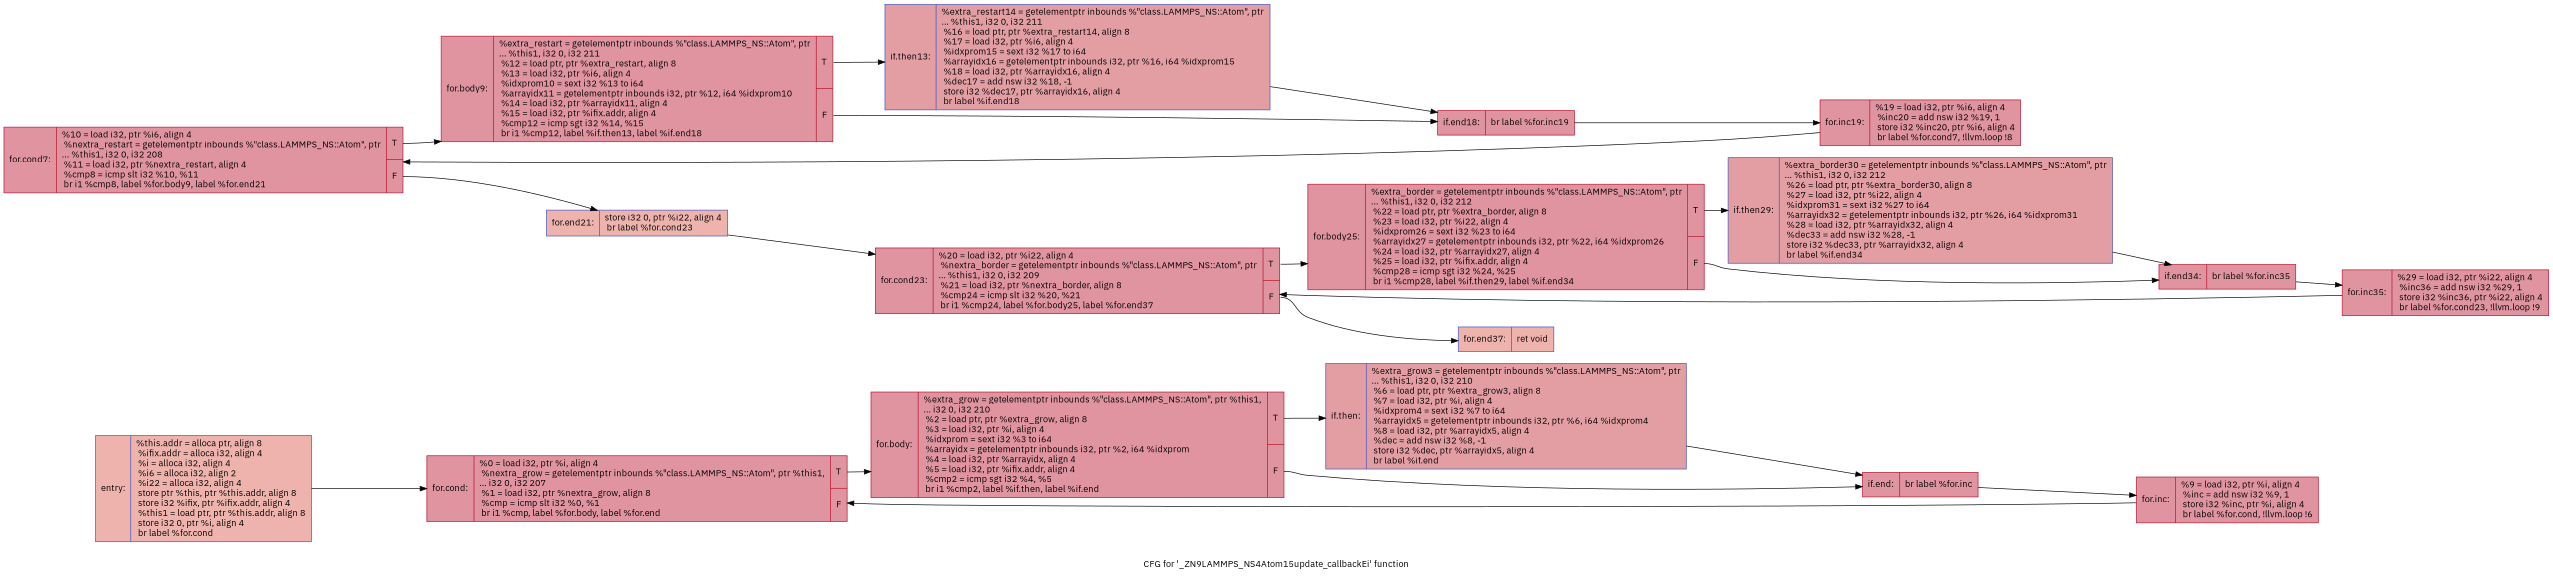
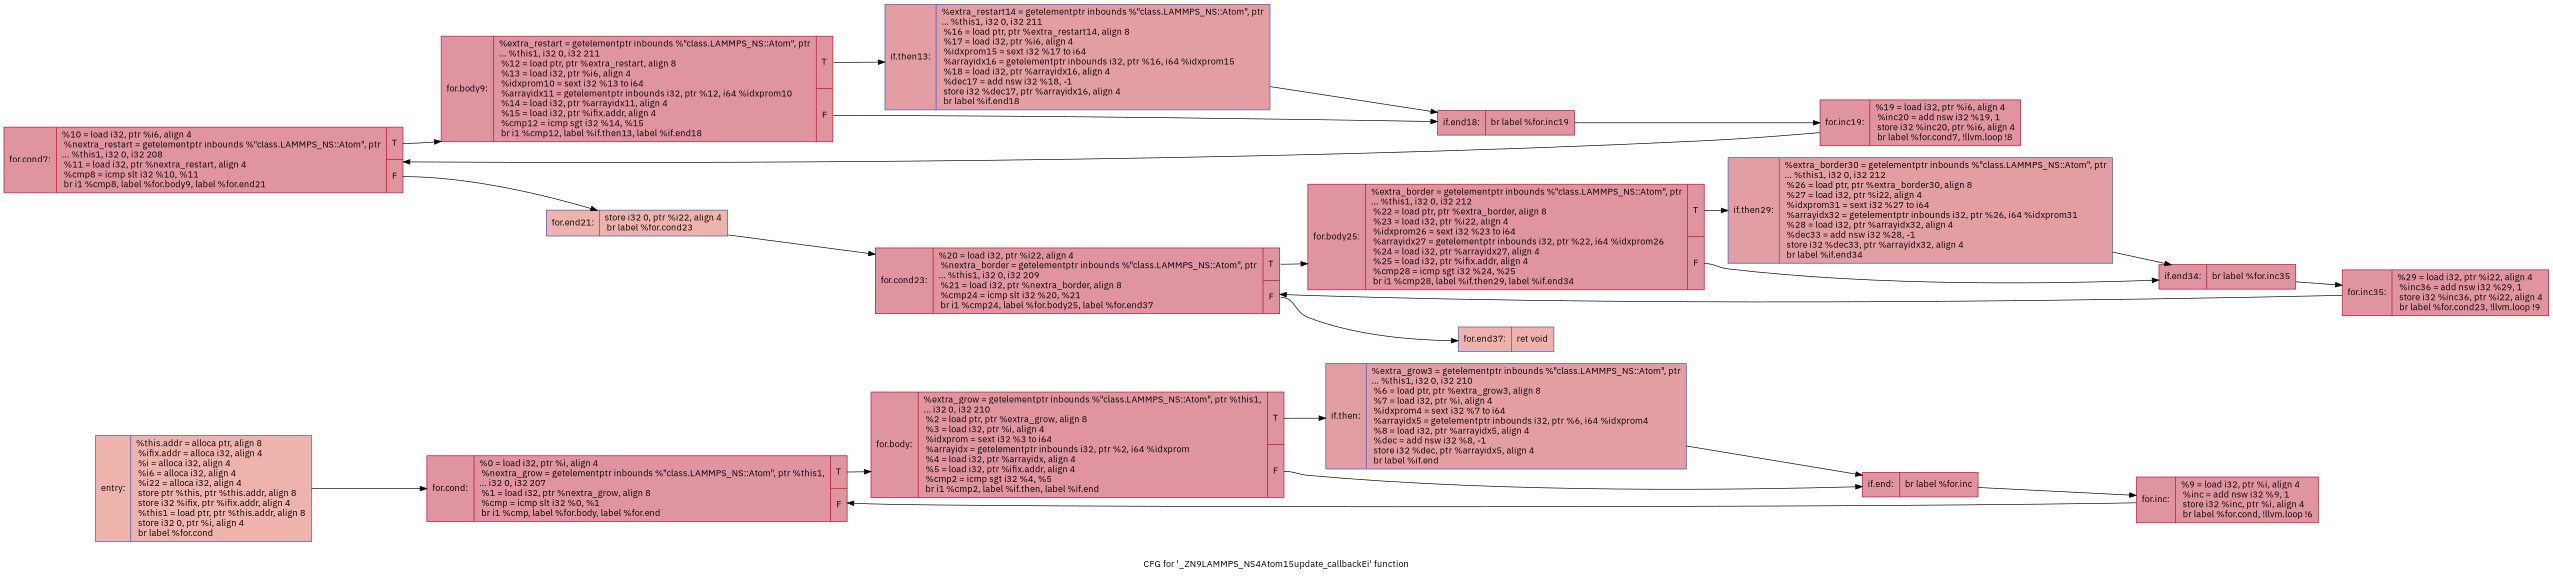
node "entry:": text "%i6 = alloca i32, align 2" -> "%i6 = alloca i32, align 4"
